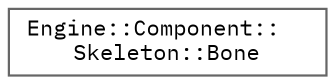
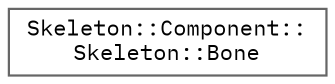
node "Engine::Component:: Skeleton::Bone": label "Engine::Component:: Skeleton::Bone" -> "Skeleton::Component:: Skeleton::Bone"
